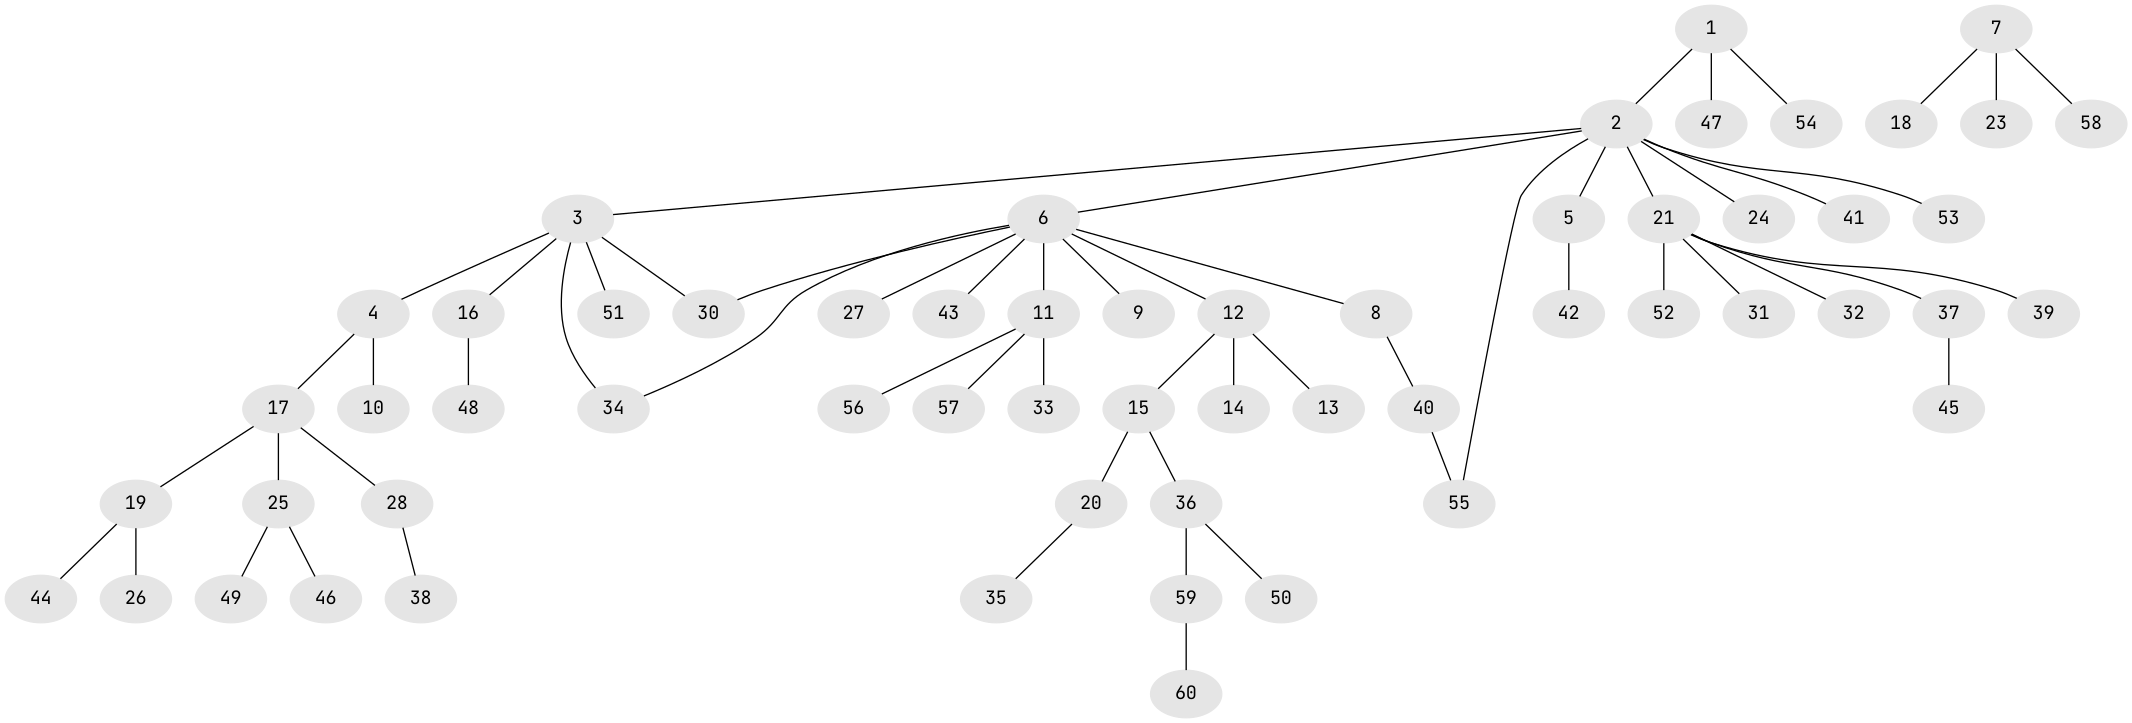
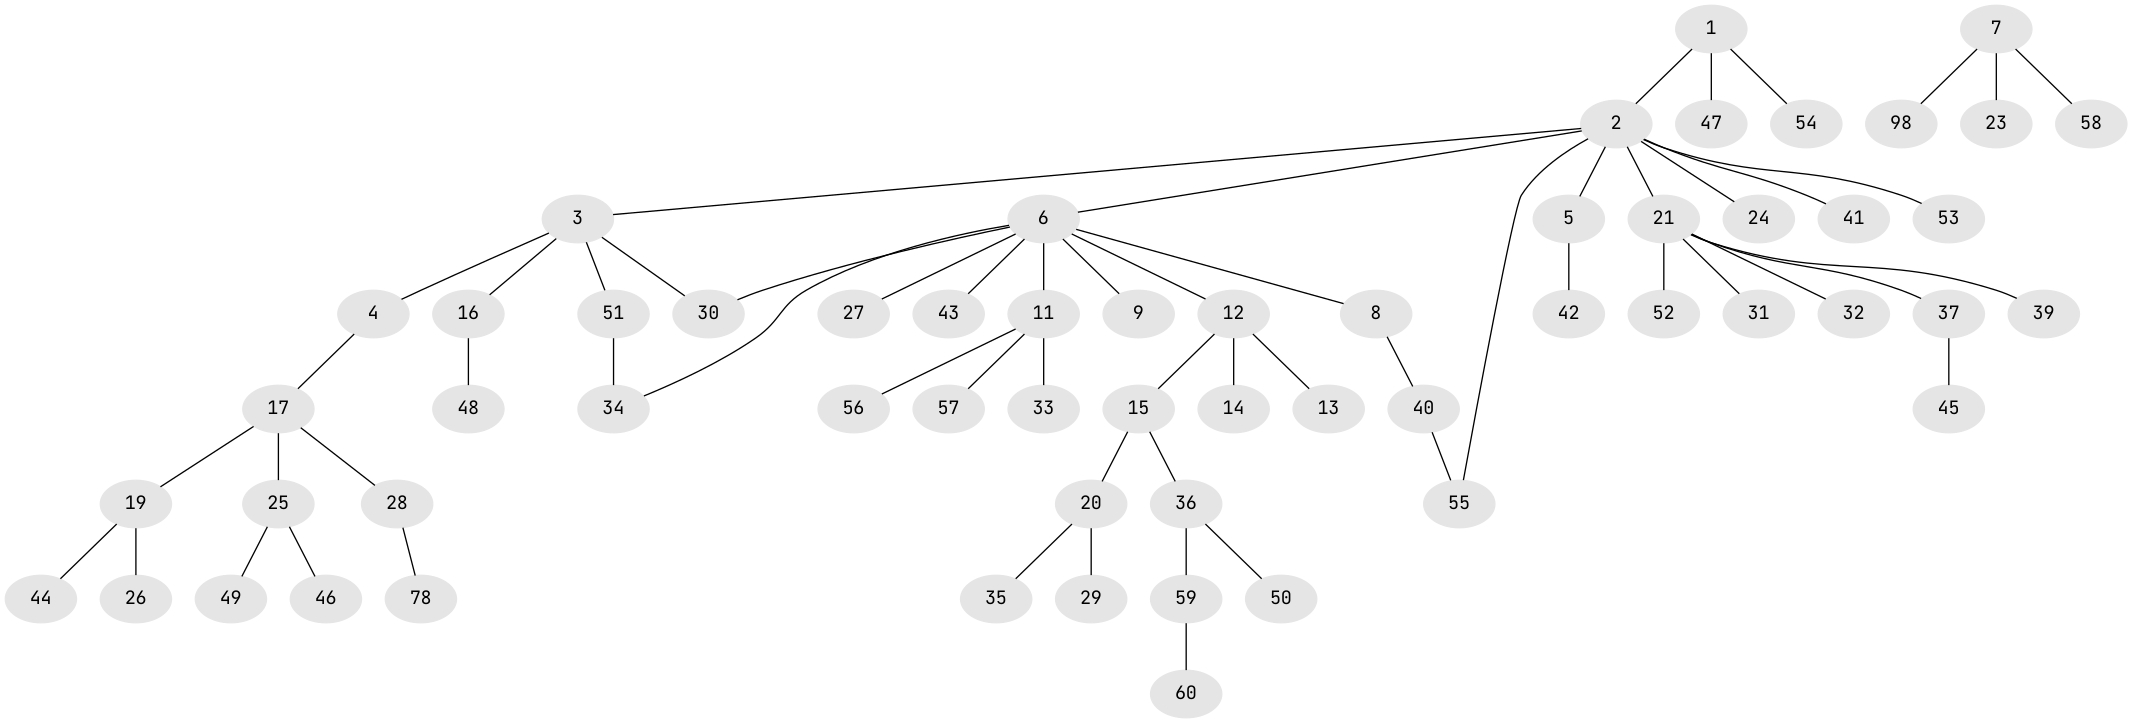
node "18": label "18" -> "98"
edge "3" -- "34": now "51" -- "34"
node "10": removed
node "38": label "38" -> "78"
node "29": added
